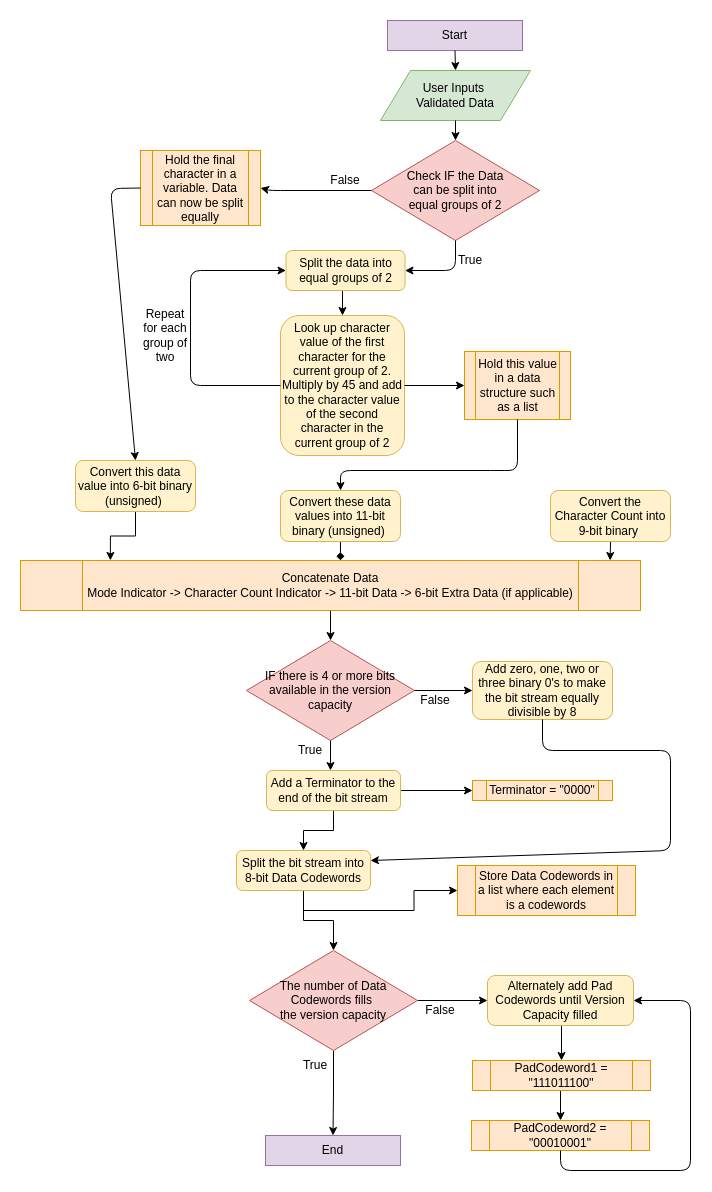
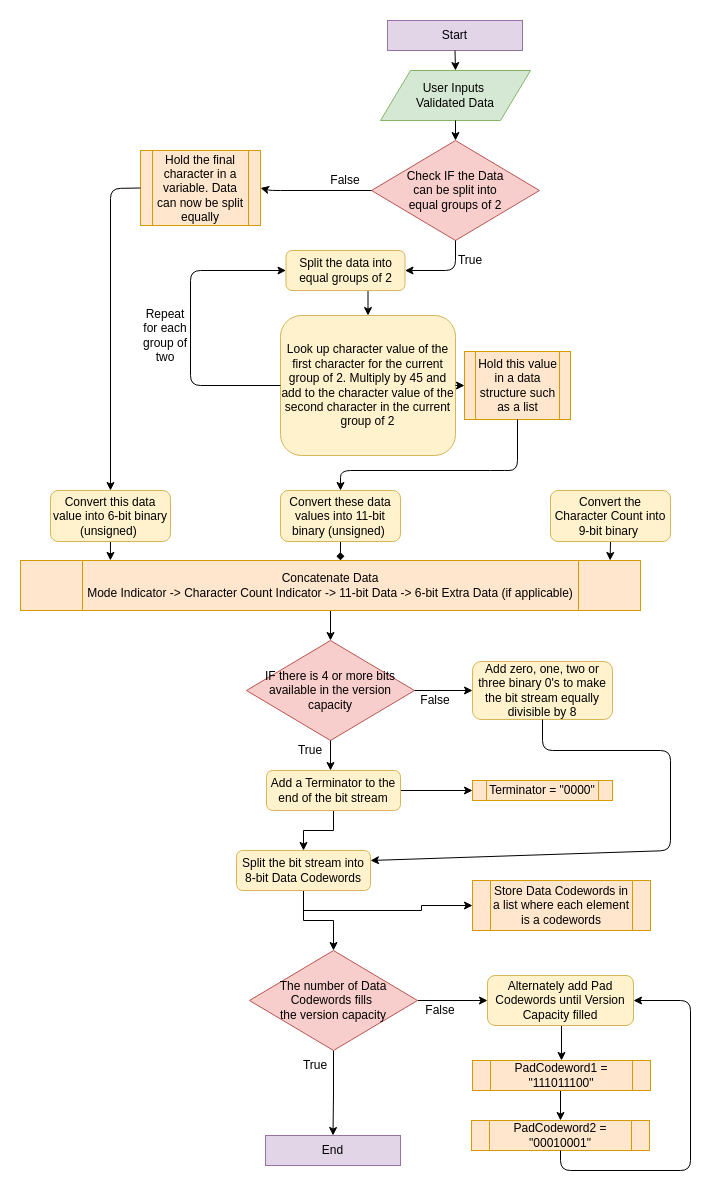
node "Look up character value of the first character for the current group of 2. Multiply by 45 and add to the character value of the second character in the current group of 2": size 124x140 -> 175x140
node "Convert this data value into 6-bit binary (unsigned)": moved (136, 486) -> (111, 516)
node "Store Data Codewords in a list where each element is a codewords": moved (547, 891) -> (562, 906)
